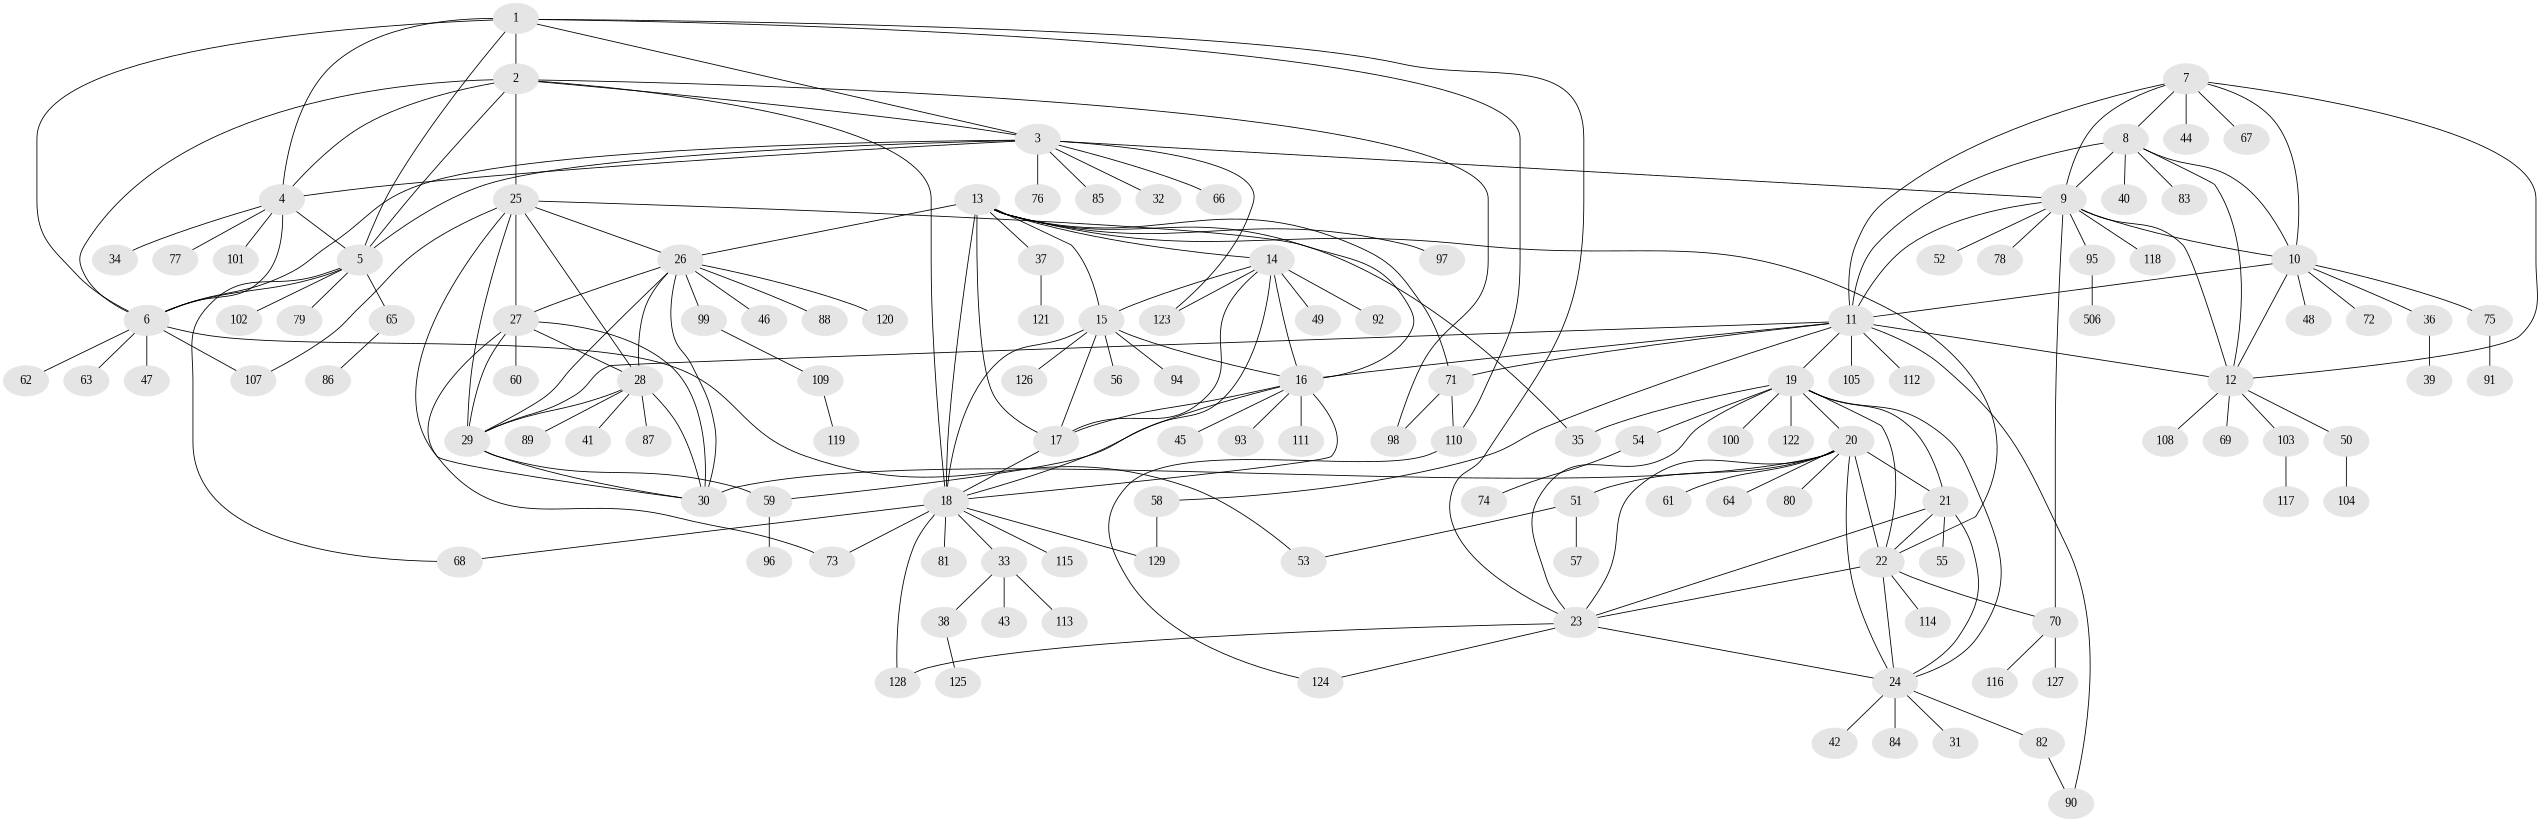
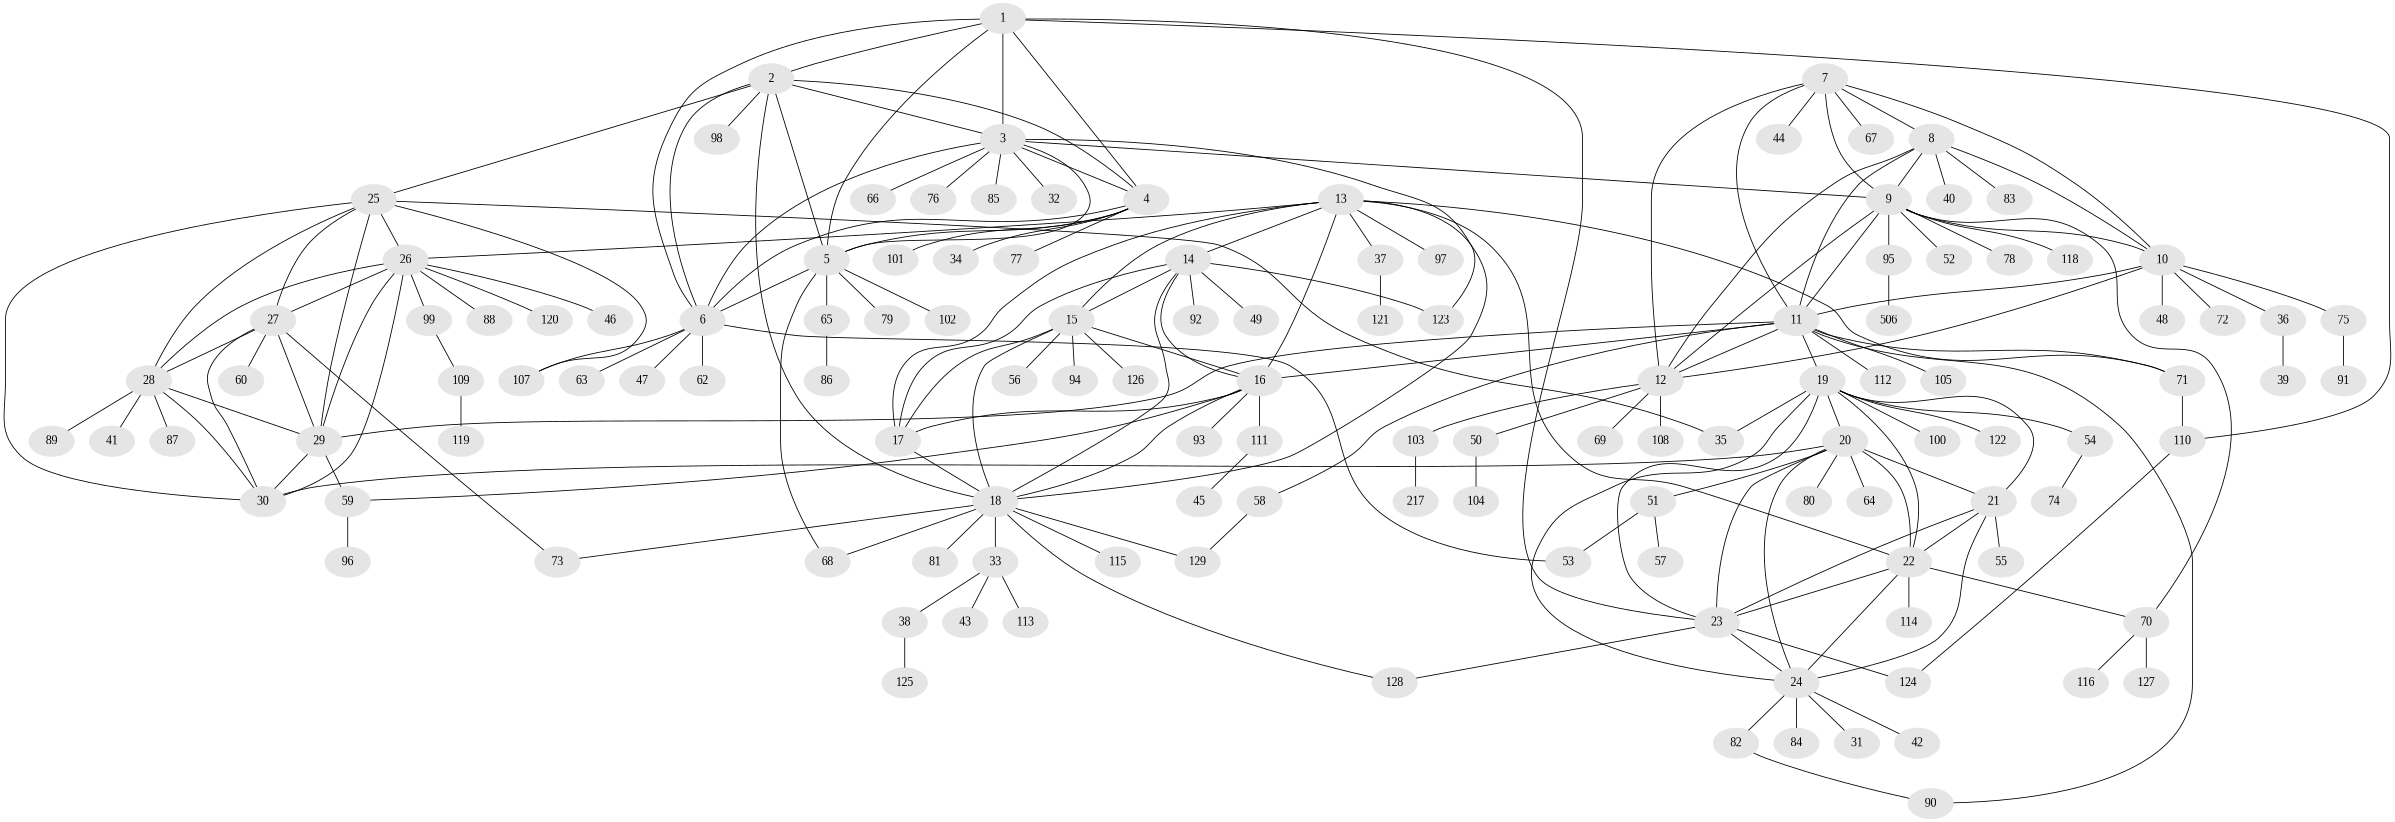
edge "16" -- "45": now "111" -- "45"
edge "71" -- "98": removed
node "61": removed
node "117": label "117" -> "217"
